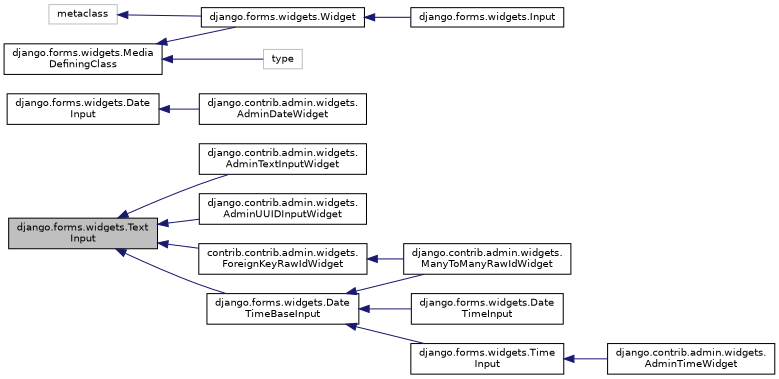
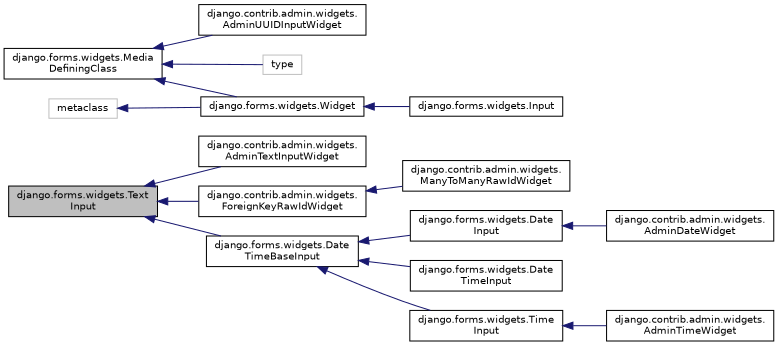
edge "django.contrib.admin.widgets. AdminUUIDInputWidget" -> "django.forms.widgets.Text Input": now "django.contrib.admin.widgets. AdminUUIDInputWidget" -> "django.forms.widgets.Media DefiningClass"
node "contrib.contrib.admin.widgets. ForeignKeyRawIdWidget": label "contrib.contrib.admin.widgets. ForeignKeyRawIdWidget" -> "django.contrib.admin.widgets. ForeignKeyRawIdWidget"
edge "django.contrib.admin.widgets. ManyToManyRawIdWidget" -> "django.forms.widgets.Date TimeBaseInput": now "django.forms.widgets.Date Input" -> "django.forms.widgets.Date TimeBaseInput"
